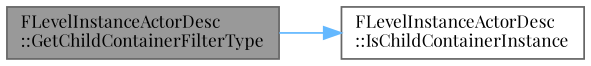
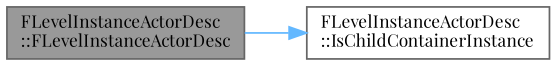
node "FLevelInstanceActorDesc ::GetChildContainerFilterType": label "FLevelInstanceActorDesc ::GetChildContainerFilterType" -> "FLevelInstanceActorDesc ::FLevelInstanceActorDesc"
